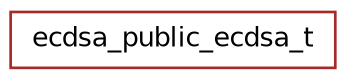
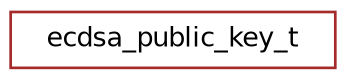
node "ecdsa_public_ecdsa_t": label "ecdsa_public_ecdsa_t" -> "ecdsa_public_key_t"
